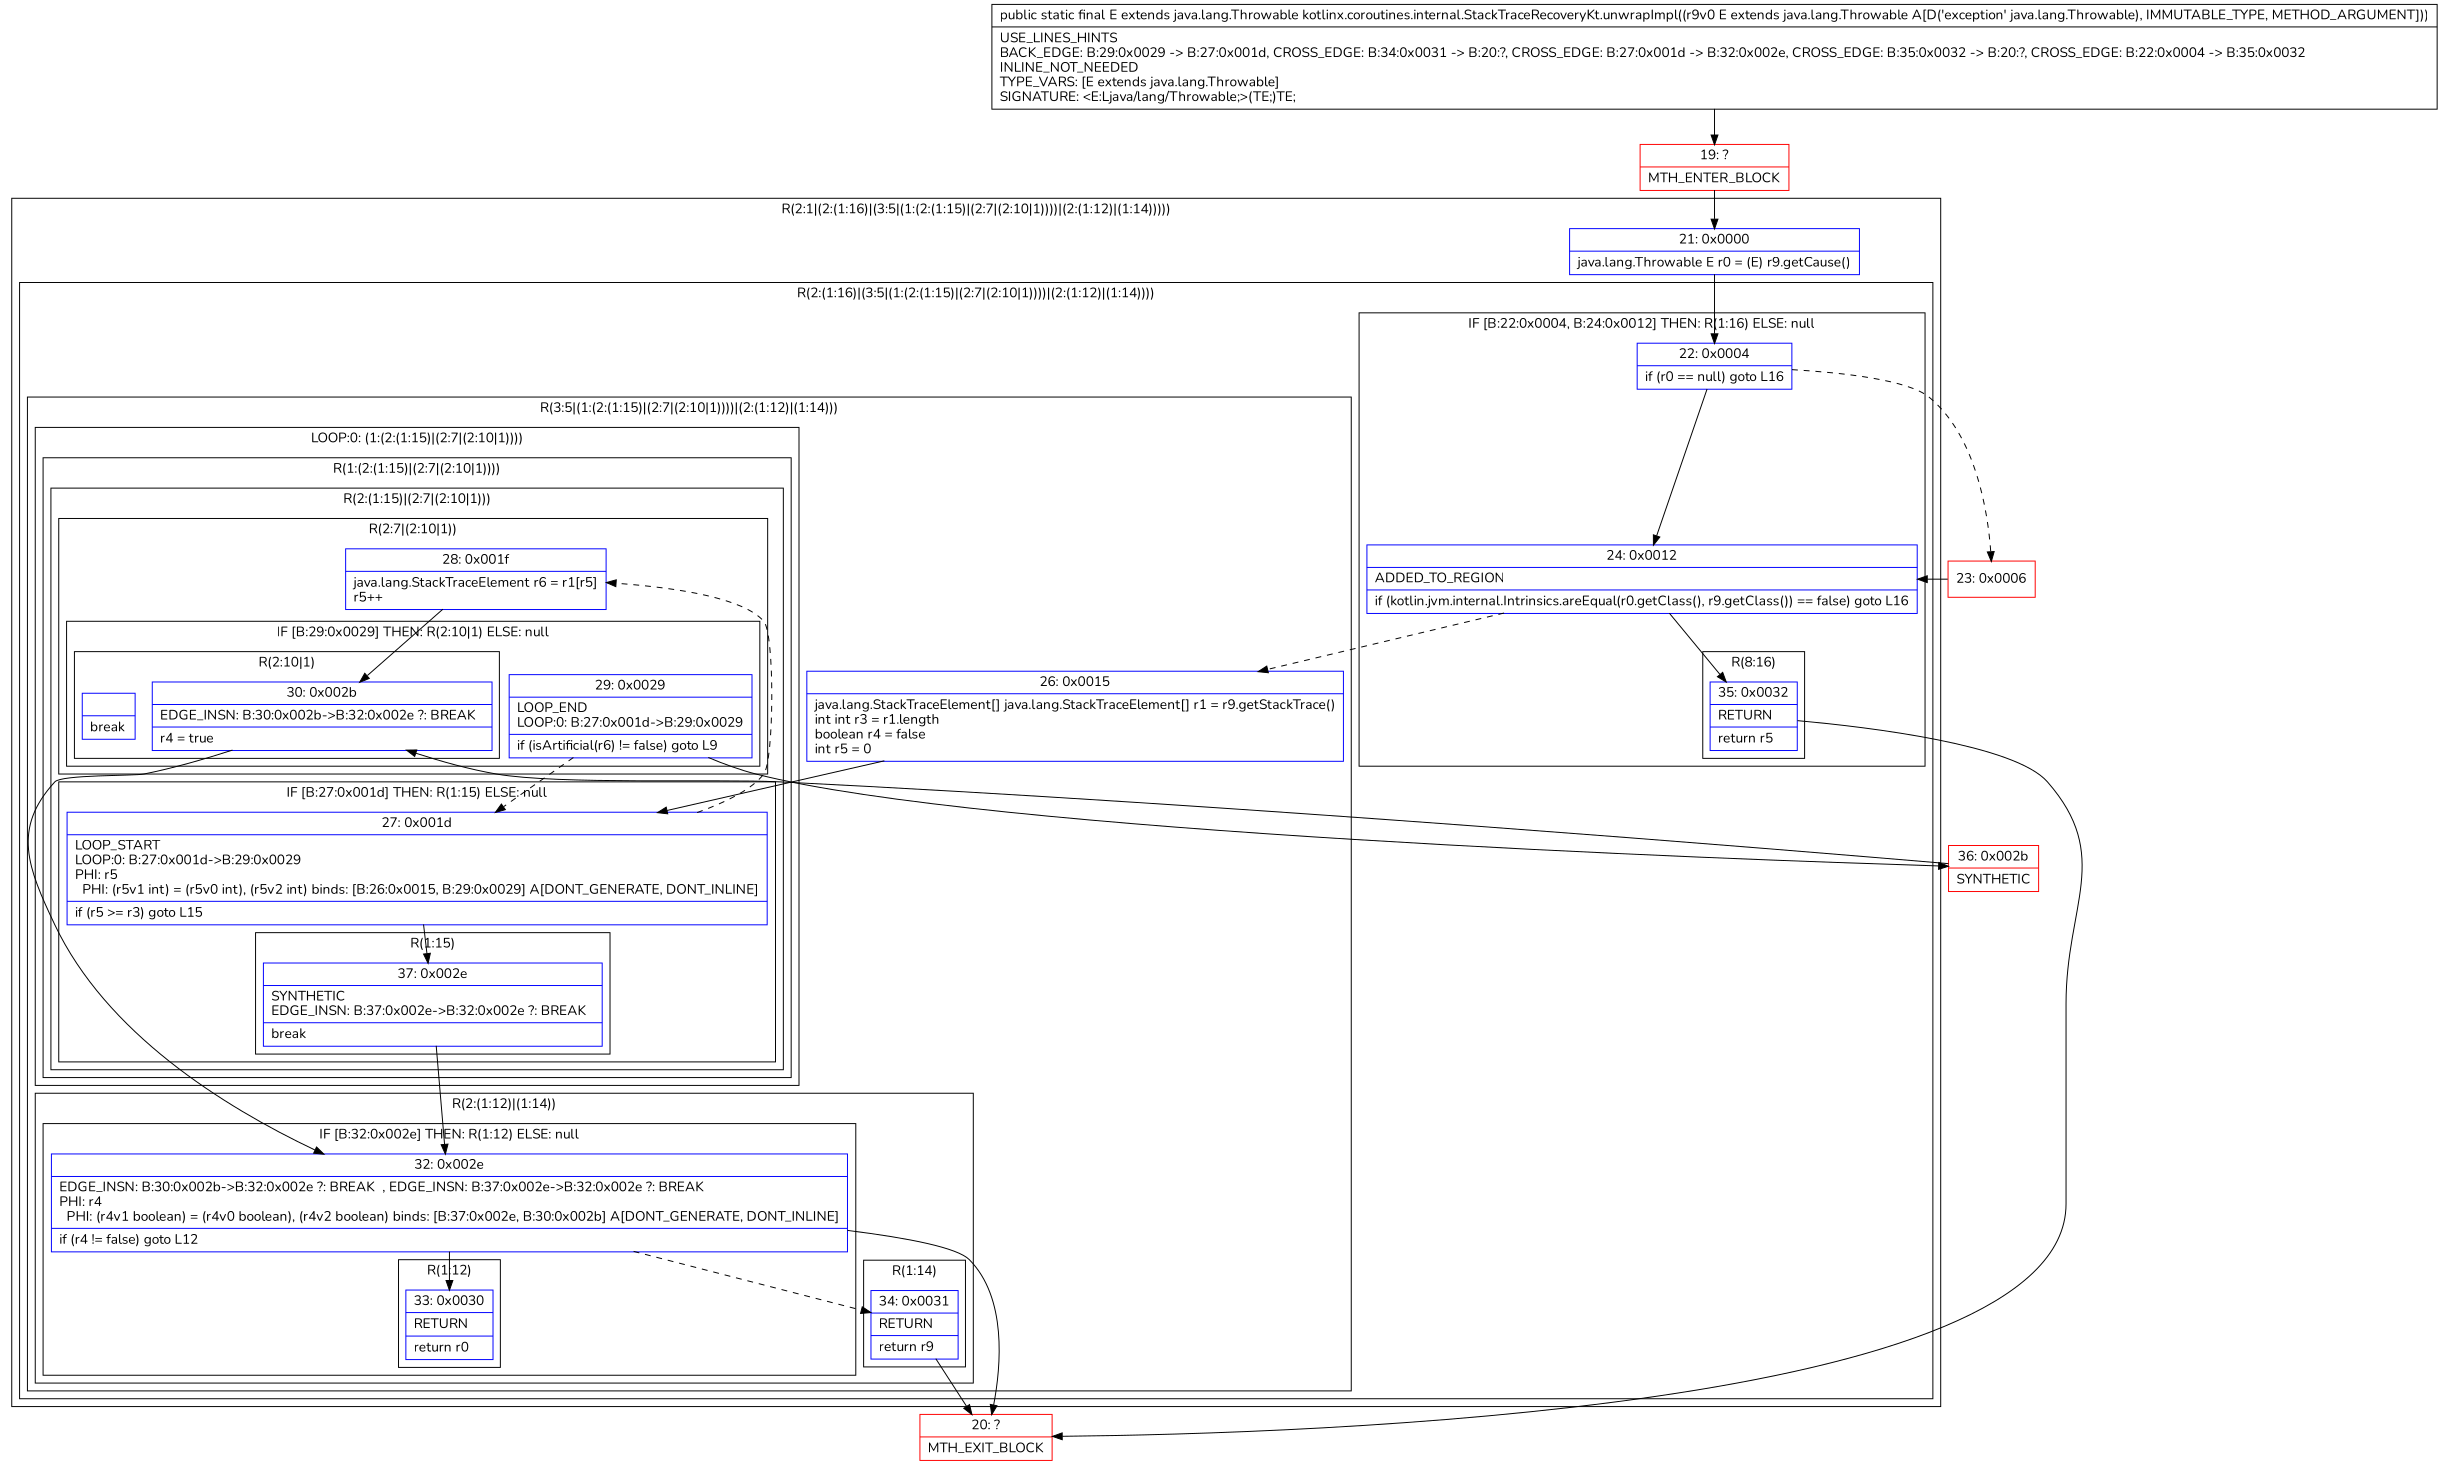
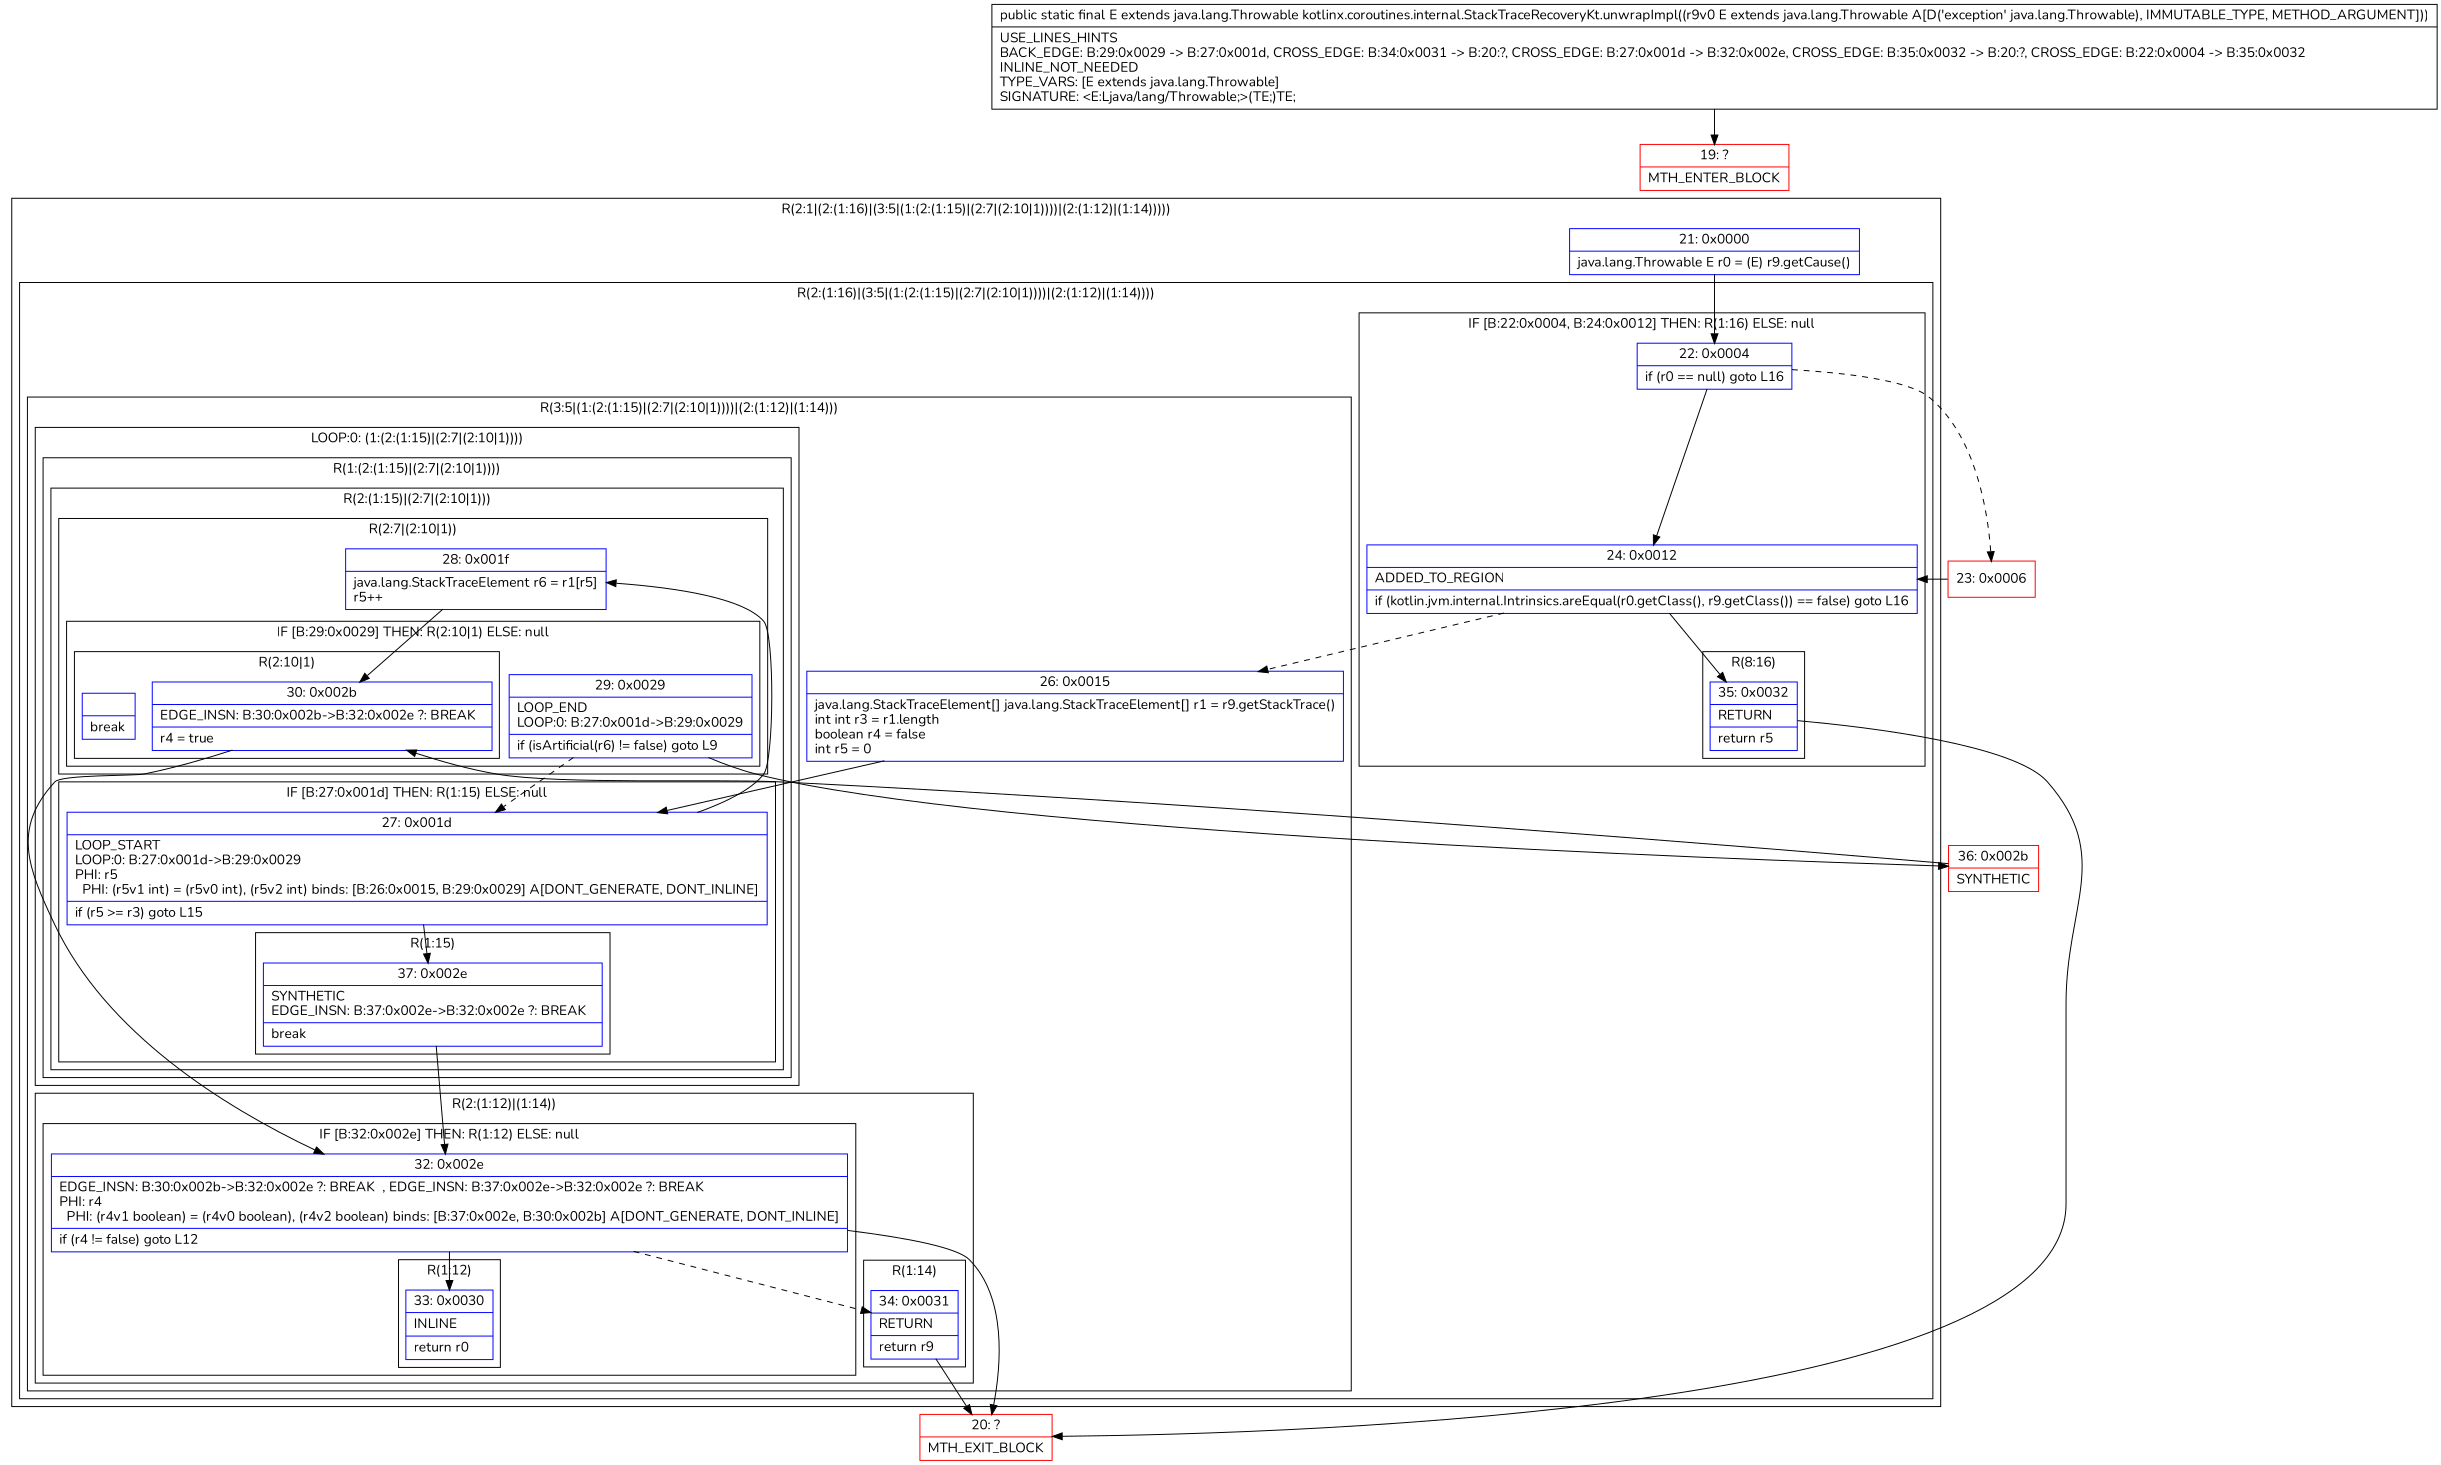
edge "19: ?" -> "21: 0x0000": removed
edge "27: 0x001d" -> "28: 0x001f": style dashed -> solid
node "33: 0x0030": text "RETURN" -> "INLINE"
